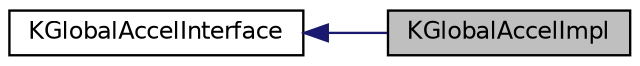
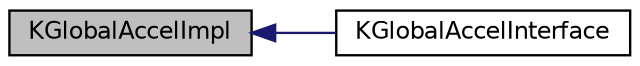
edge "KGlobalAccelImpl" -> "KGlobalAccelInterface": reversed
